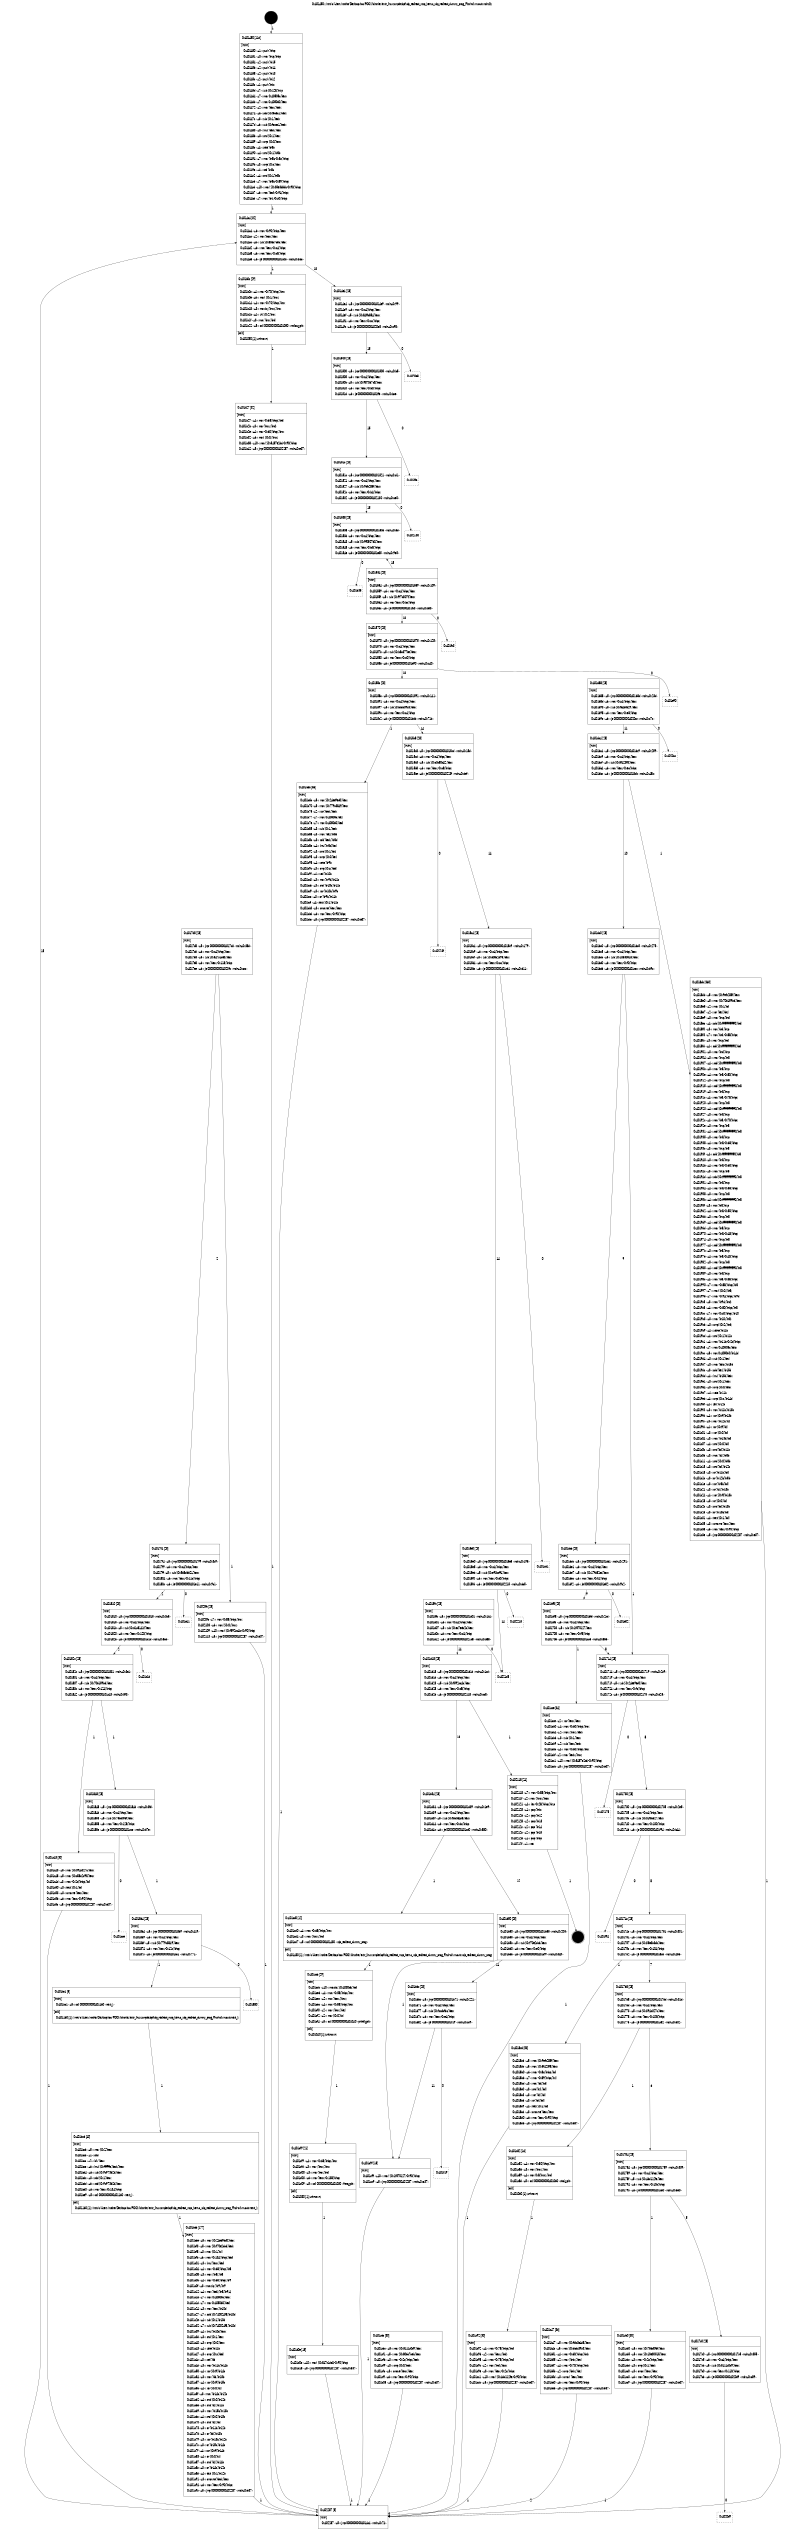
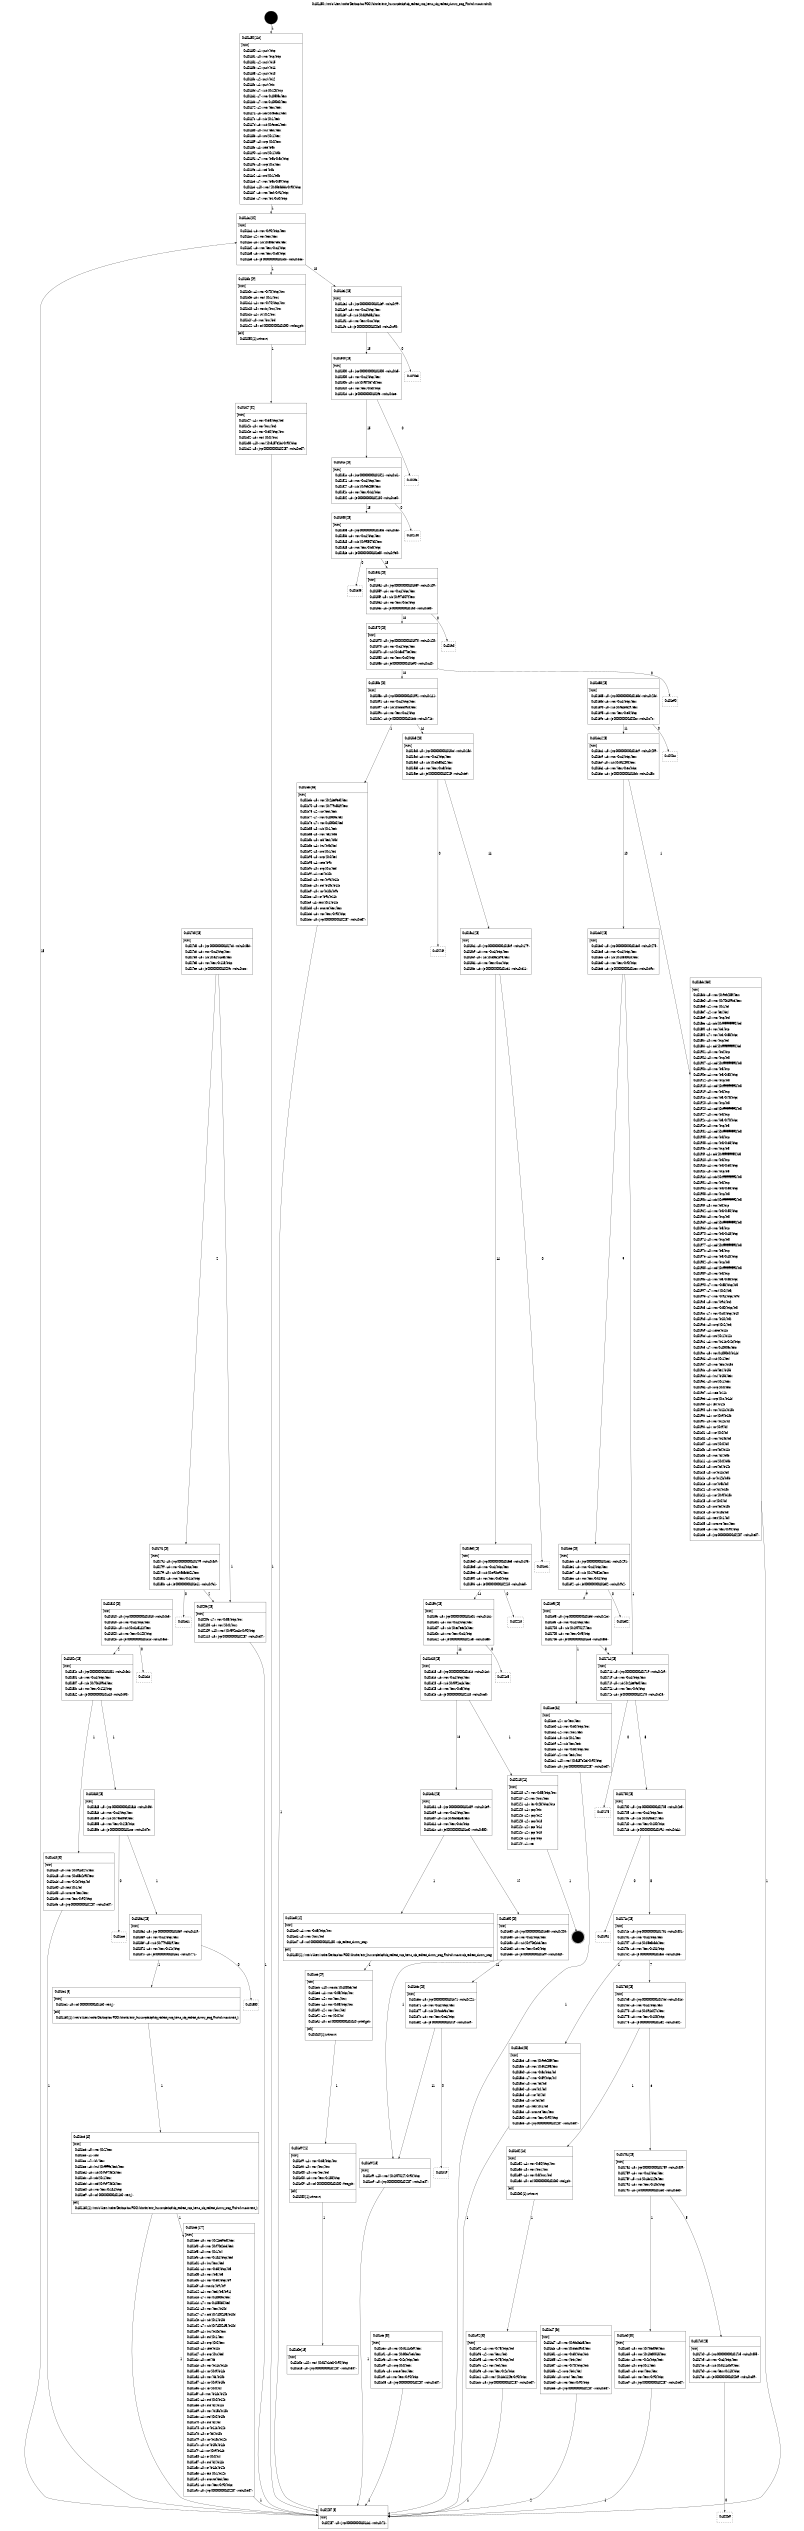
edge "0x401554 [28]" -> "0x401538 [28]": reversed
edge "0x4017f4 [28]" -> "0x401810 [28]": now "0x4017f4 [28]" -> "0x4020fc [28]"
edge "0x4015e0 [28]" -> "0x4021d8": now "0x4015e0 [28]" -> "0x4015fc [28]"
edge "0x401d0e [15]" -> "0x402287 [5]": now "0x401bc6 [40]" -> "0x402287 [5]"
